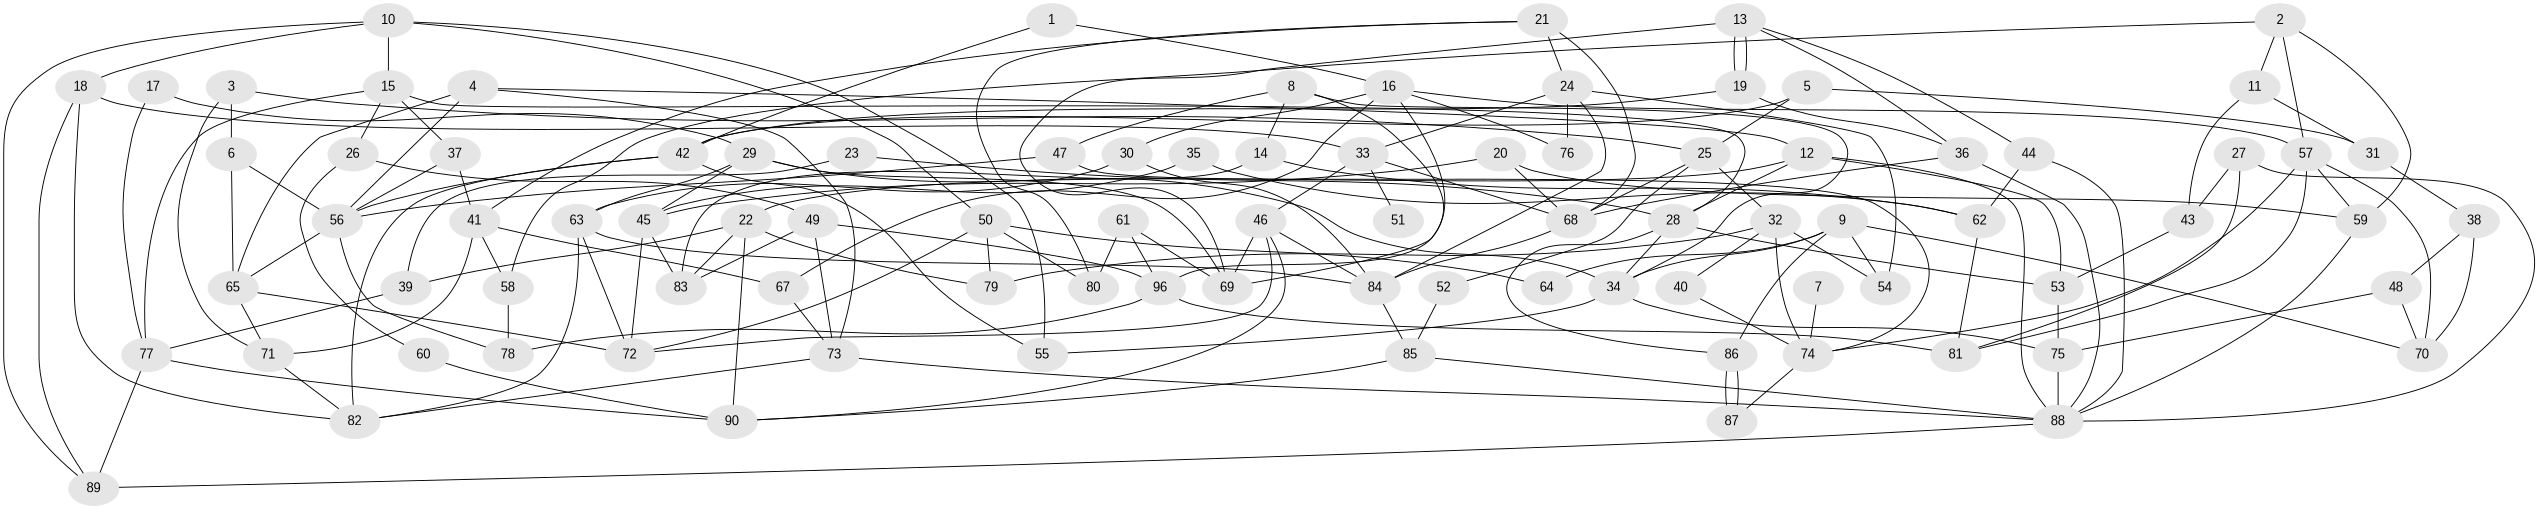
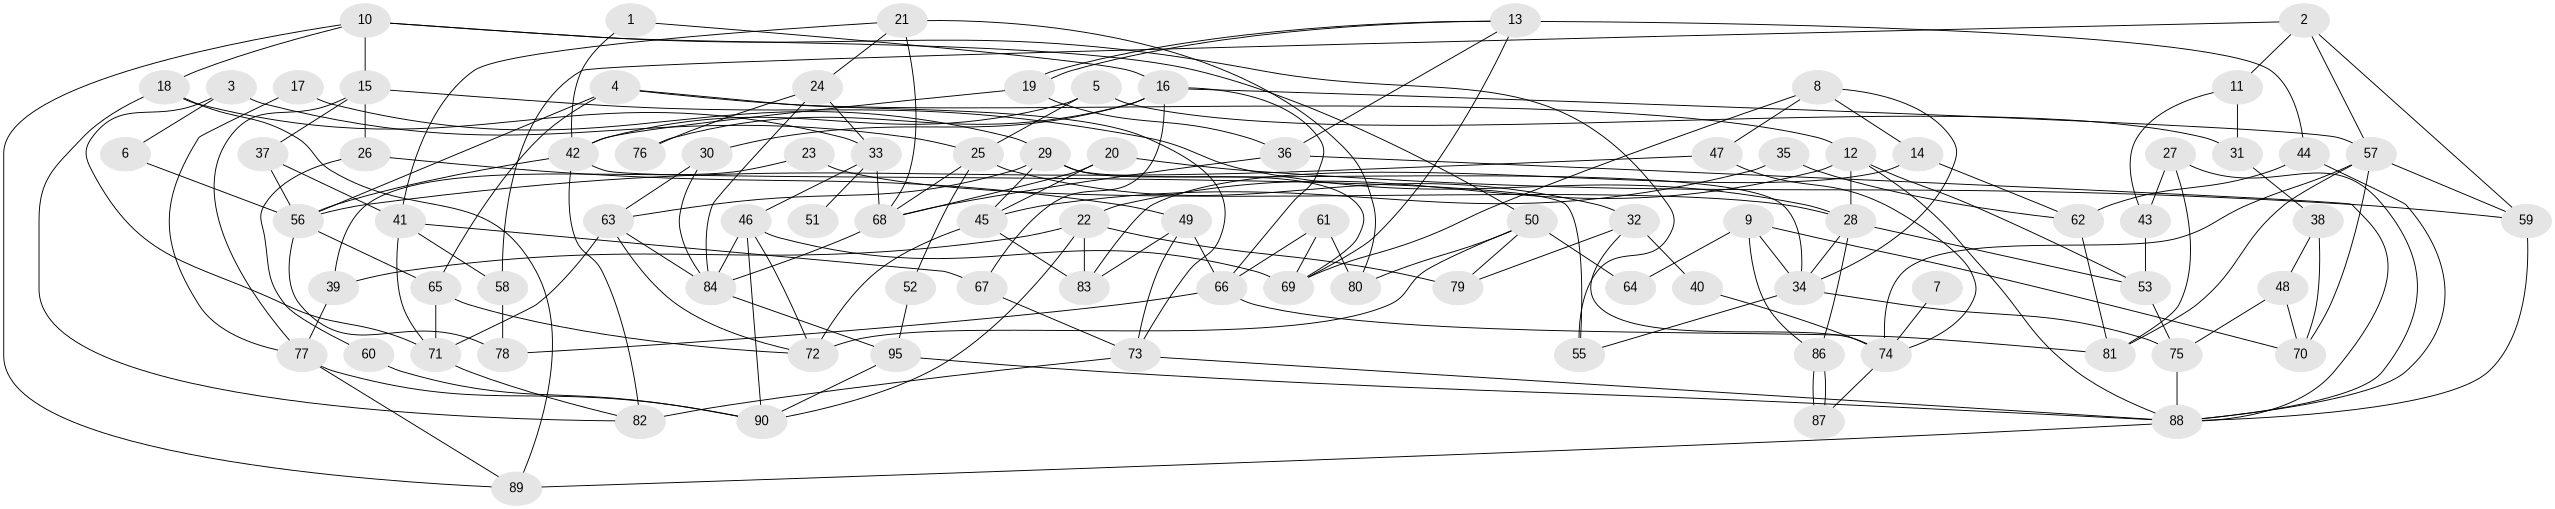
edge "6" -- "65": removed
node "96": label "96" -> "66"
node "54": removed
node "85": label "85" -> "95"
edge "63" -- "82": now "63" -- "71"
